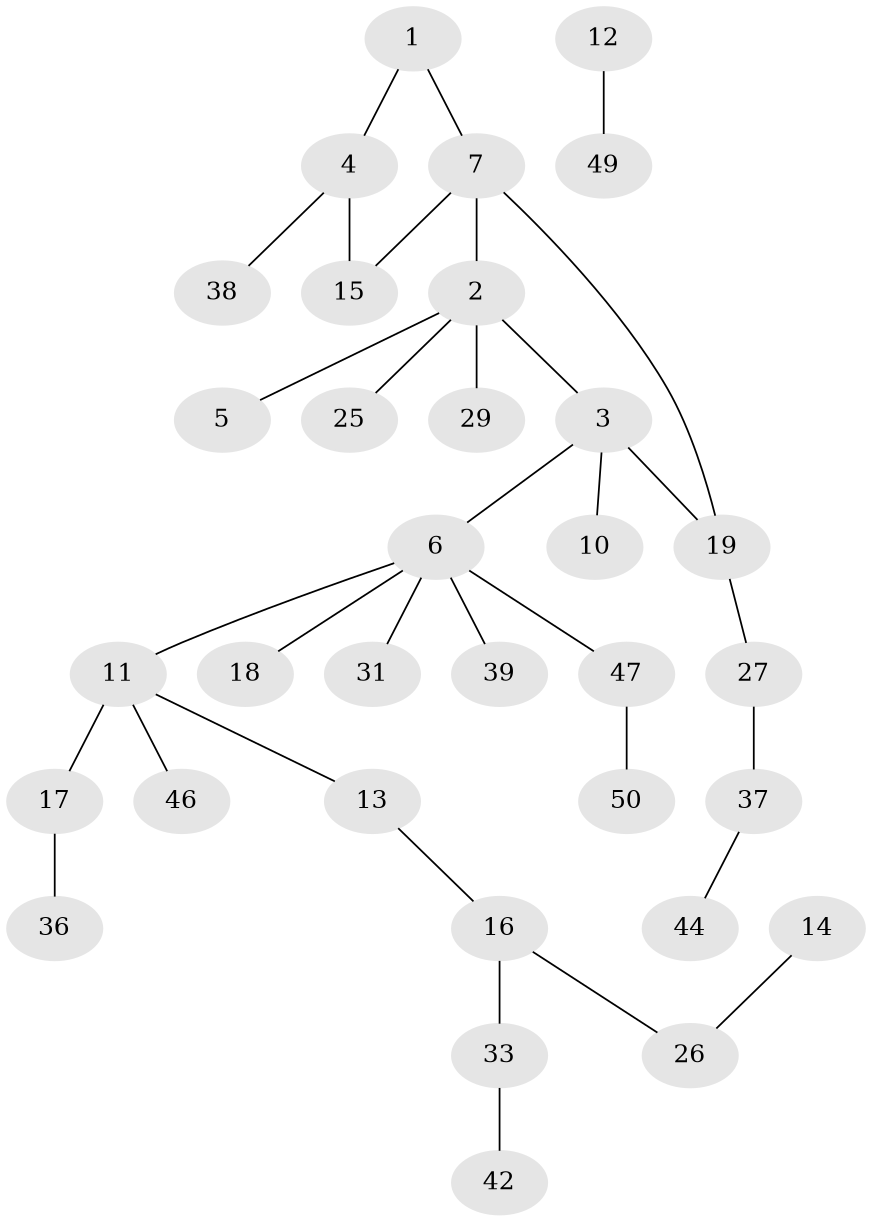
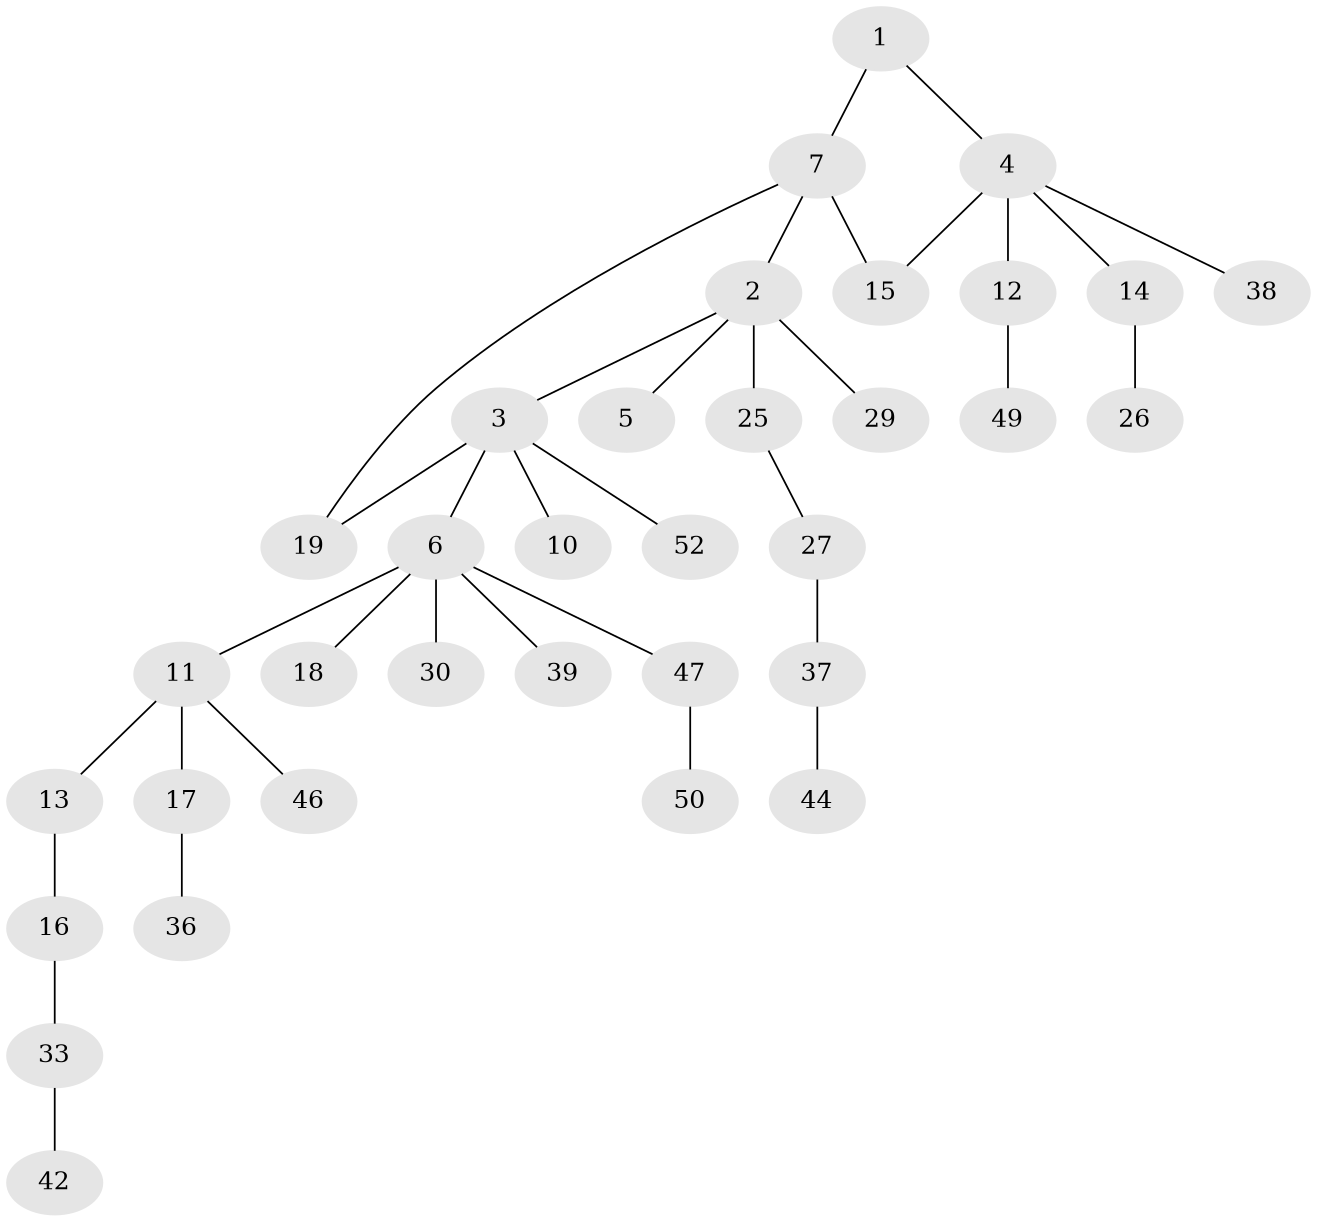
edge "4" -- "14": added
edge "4" -- "12": added
node "52": added
edge "19" -- "27": now "25" -- "27"
node "31": label "31" -> "30"
edge "16" -- "26": removed
